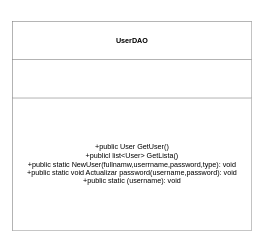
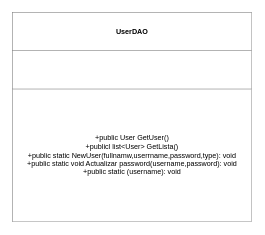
node "UserDAO +public User GetUser() +publicl list<User> GetLista() +public static NewUser(fullnamw,userrname,password,type): void +public static void Actualizar password(username,password): void +public static (username): void": moved (132, 126) -> (132, 117)
